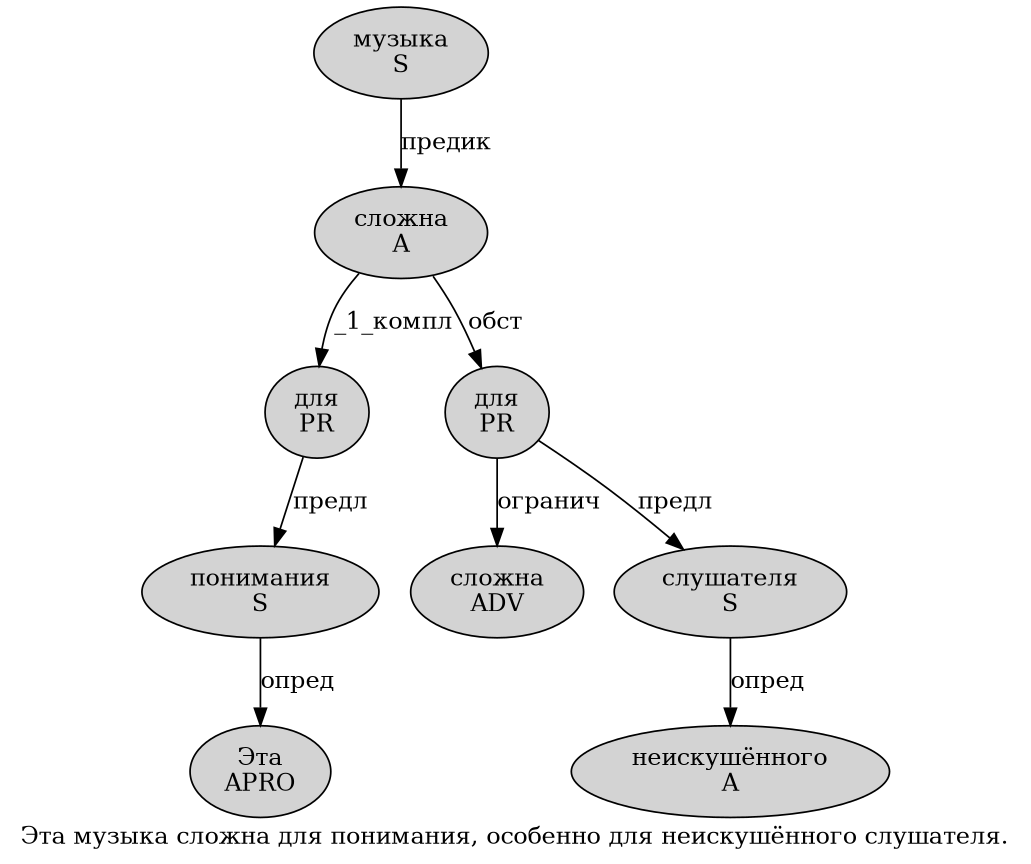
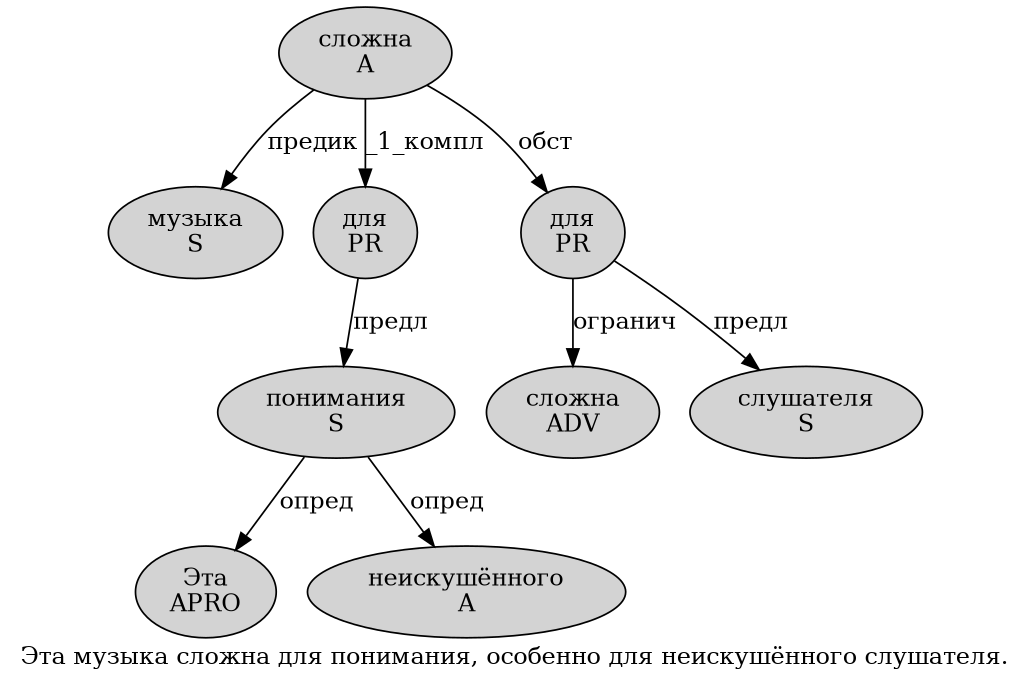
edge "музыка S" -> "сложна A": reversed
edge "слушателя S" -> "неискушённого A": now "понимания S" -> "неискушённого A"
